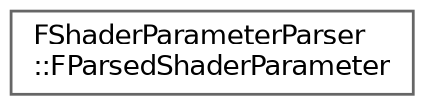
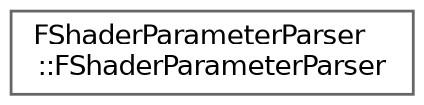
node "FShaderParameterParser ::FParsedShaderParameter": label "FShaderParameterParser ::FParsedShaderParameter" -> "FShaderParameterParser ::FShaderParameterParser"
